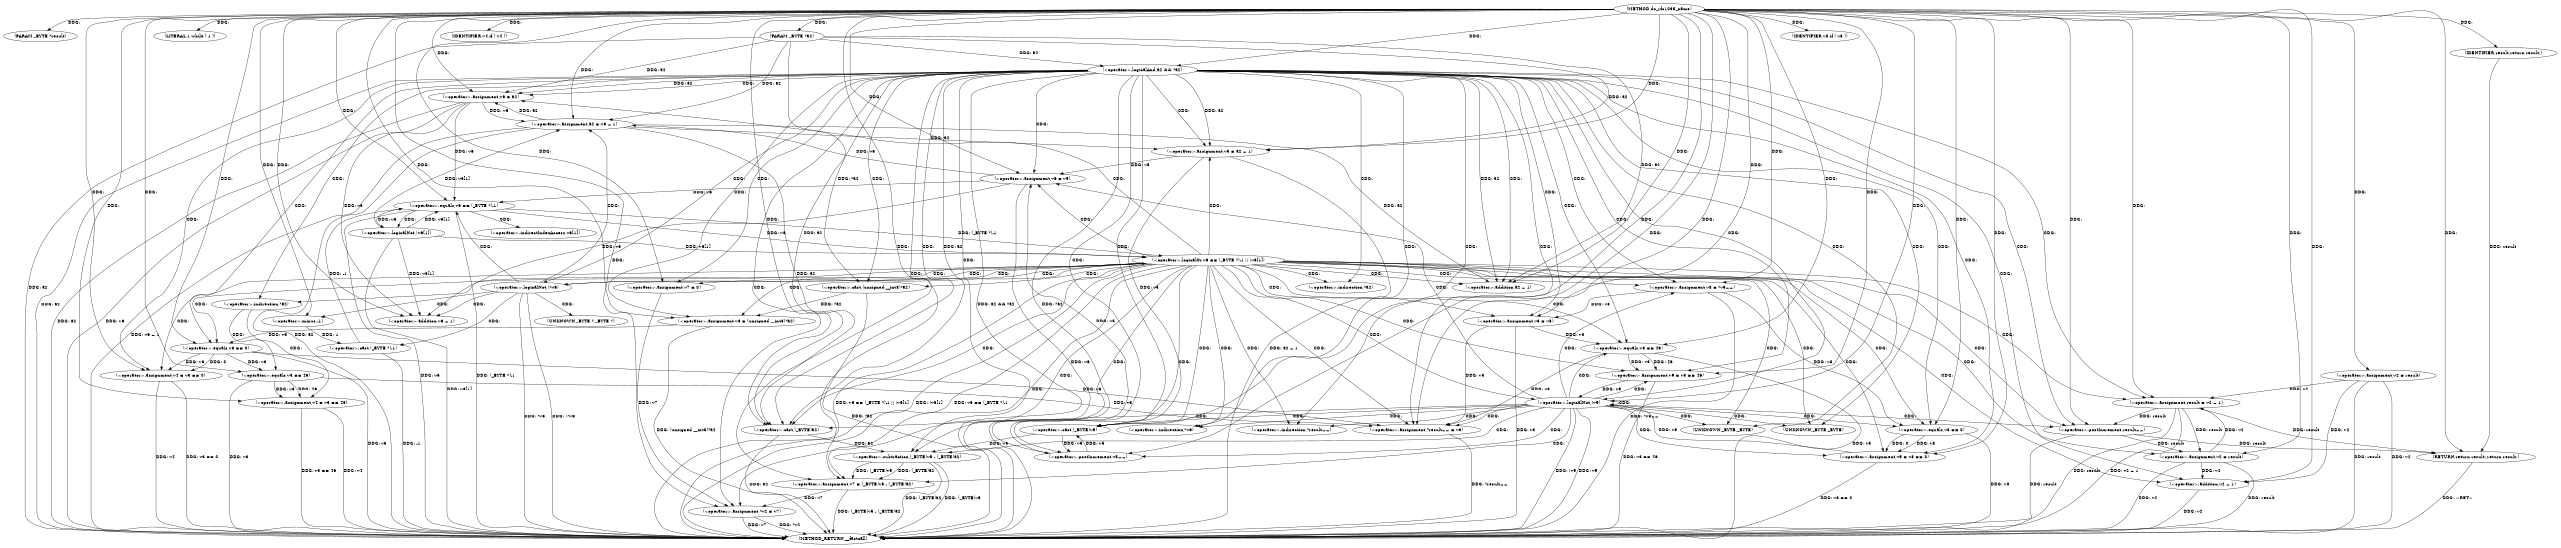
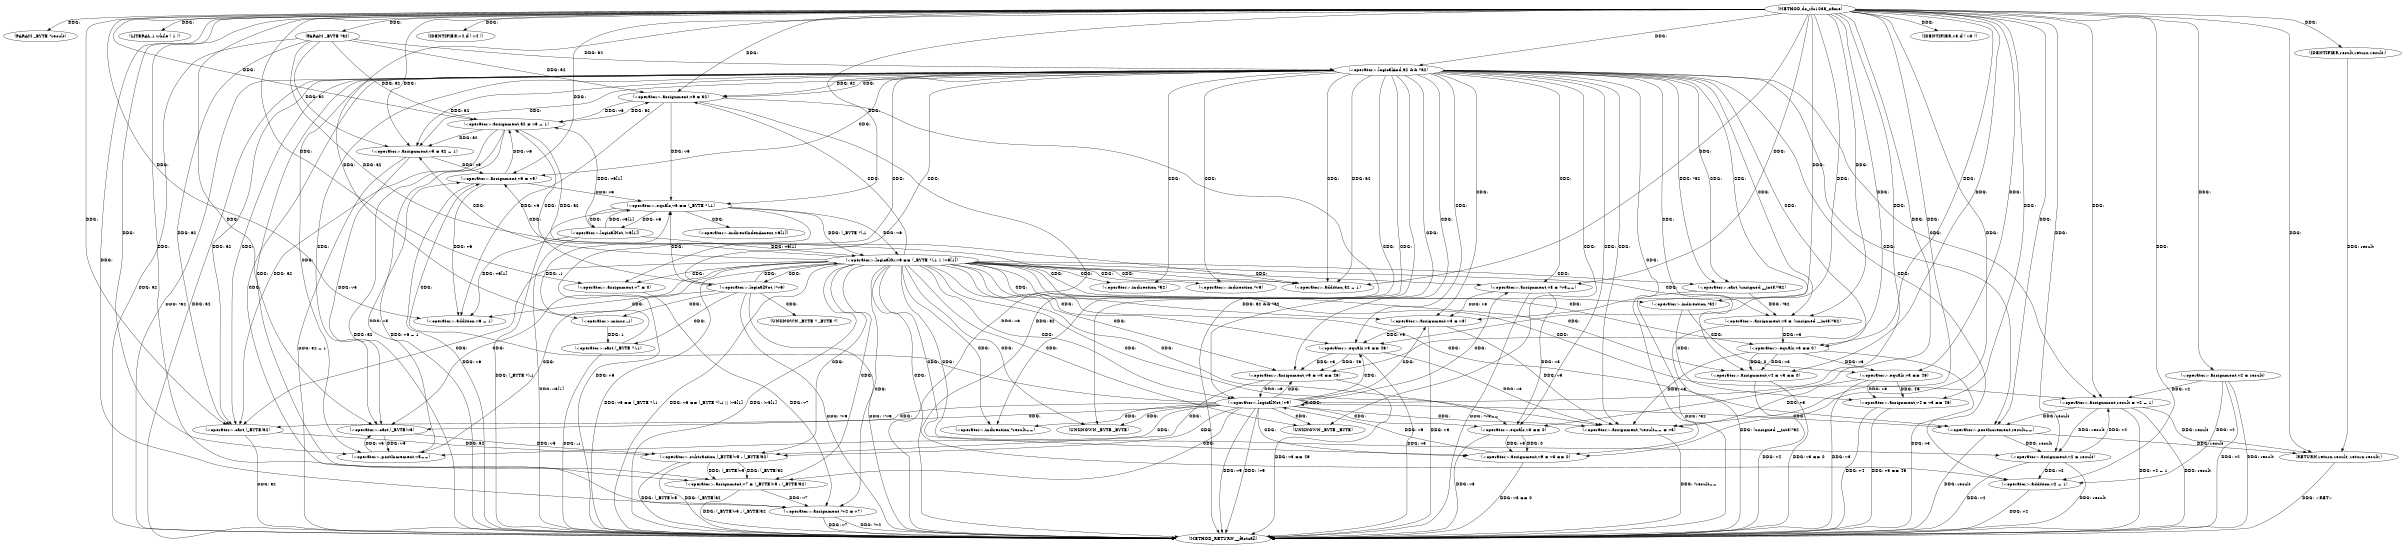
edge "(<operator>.logicalAnd,a2 && *a2)" -> "(<operator>.subtraction,(_BYTE)v5 - (_BYTE)a2)": now "(<operator>.assignment,v9 = v3 == 46)" -> "(<operator>.subtraction,(_BYTE)v5 - (_BYTE)a2)"
edge "(<operator>.logicalNot,!v9)" -> "(<operator>.indirection,*v6)": now "(<operator>.logicalNot,!v9)" -> "(<operator>.assignment,v3 = v8)"
